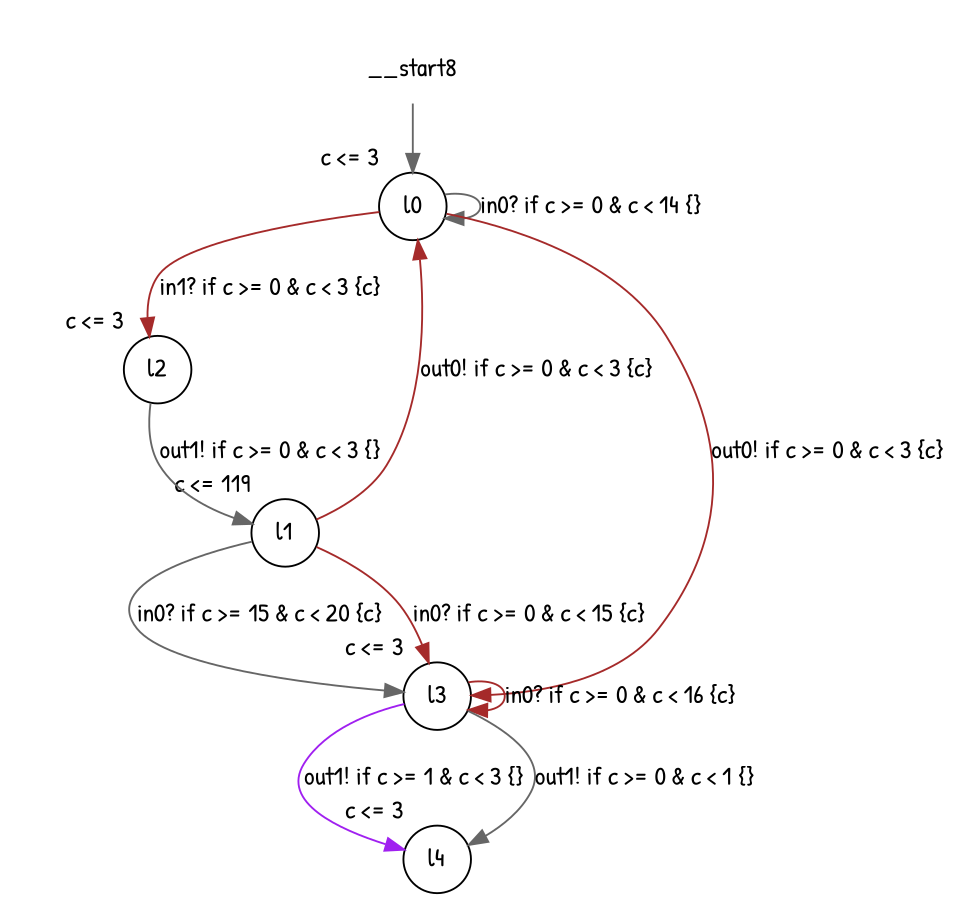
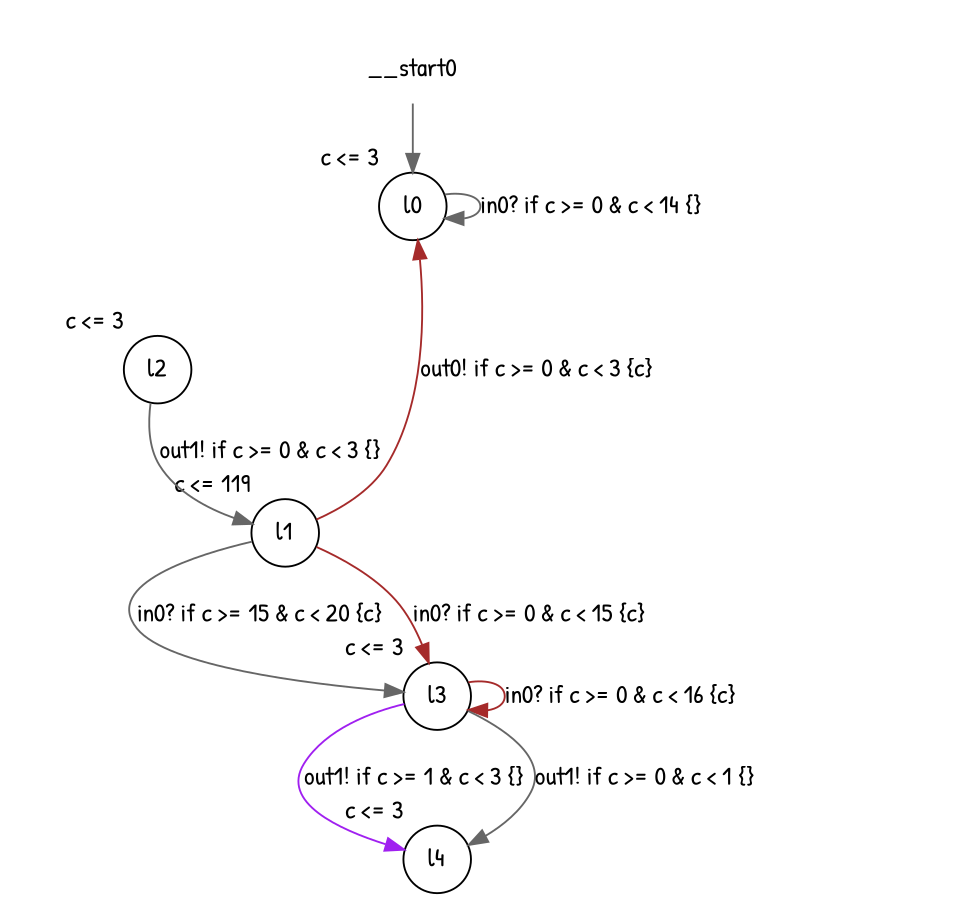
node "__start8": label "__start8" -> "__start0"
edge "l0 c <= 3" -> "l2 c <= 3": removed, label "in1? if c >= 0 & c < 3 {c}"
edge "l0 c <= 3" -> "l3 c <= 3": removed, label "out0! if c >= 0 & c < 3 {c}"
